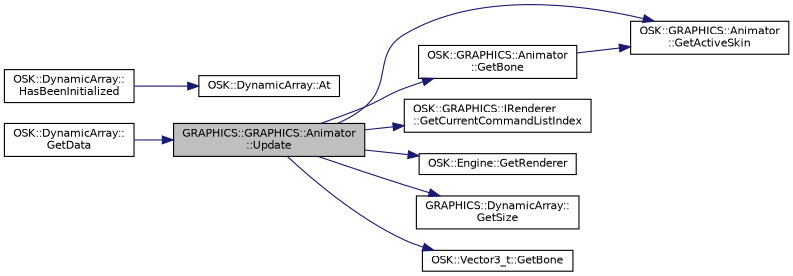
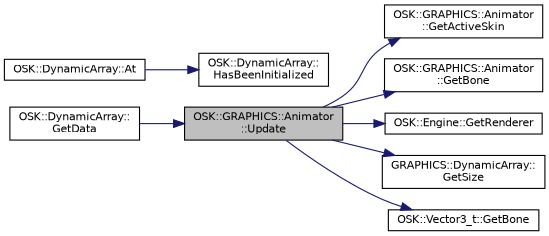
edge "OSK::GRAPHICS::Animator ::GetBone" -> "OSK::GRAPHICS::Animator ::GetActiveSkin": removed
edge "OSK::DynamicArray:: HasBeenInitialized" -> "OSK::DynamicArray::At": reversed
node "OSK::GRAPHICS::IRenderer ::GetCurrentCommandListIndex": removed
node "GRAPHICS::GRAPHICS::Animator ::Update": label "GRAPHICS::GRAPHICS::Animator ::Update" -> "OSK::GRAPHICS::Animator ::Update"
